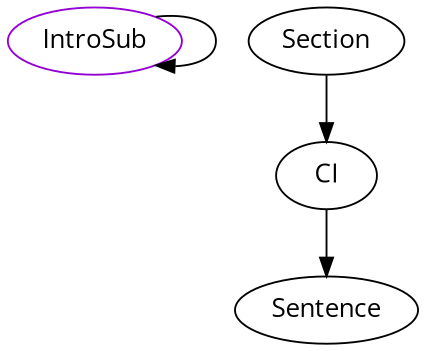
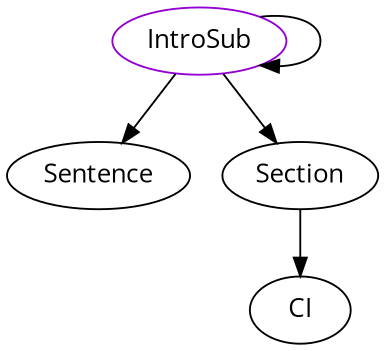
edge "IntroSub" -> "Section": added
edge "CI" -> "Sentence": now "IntroSub" -> "Sentence"
